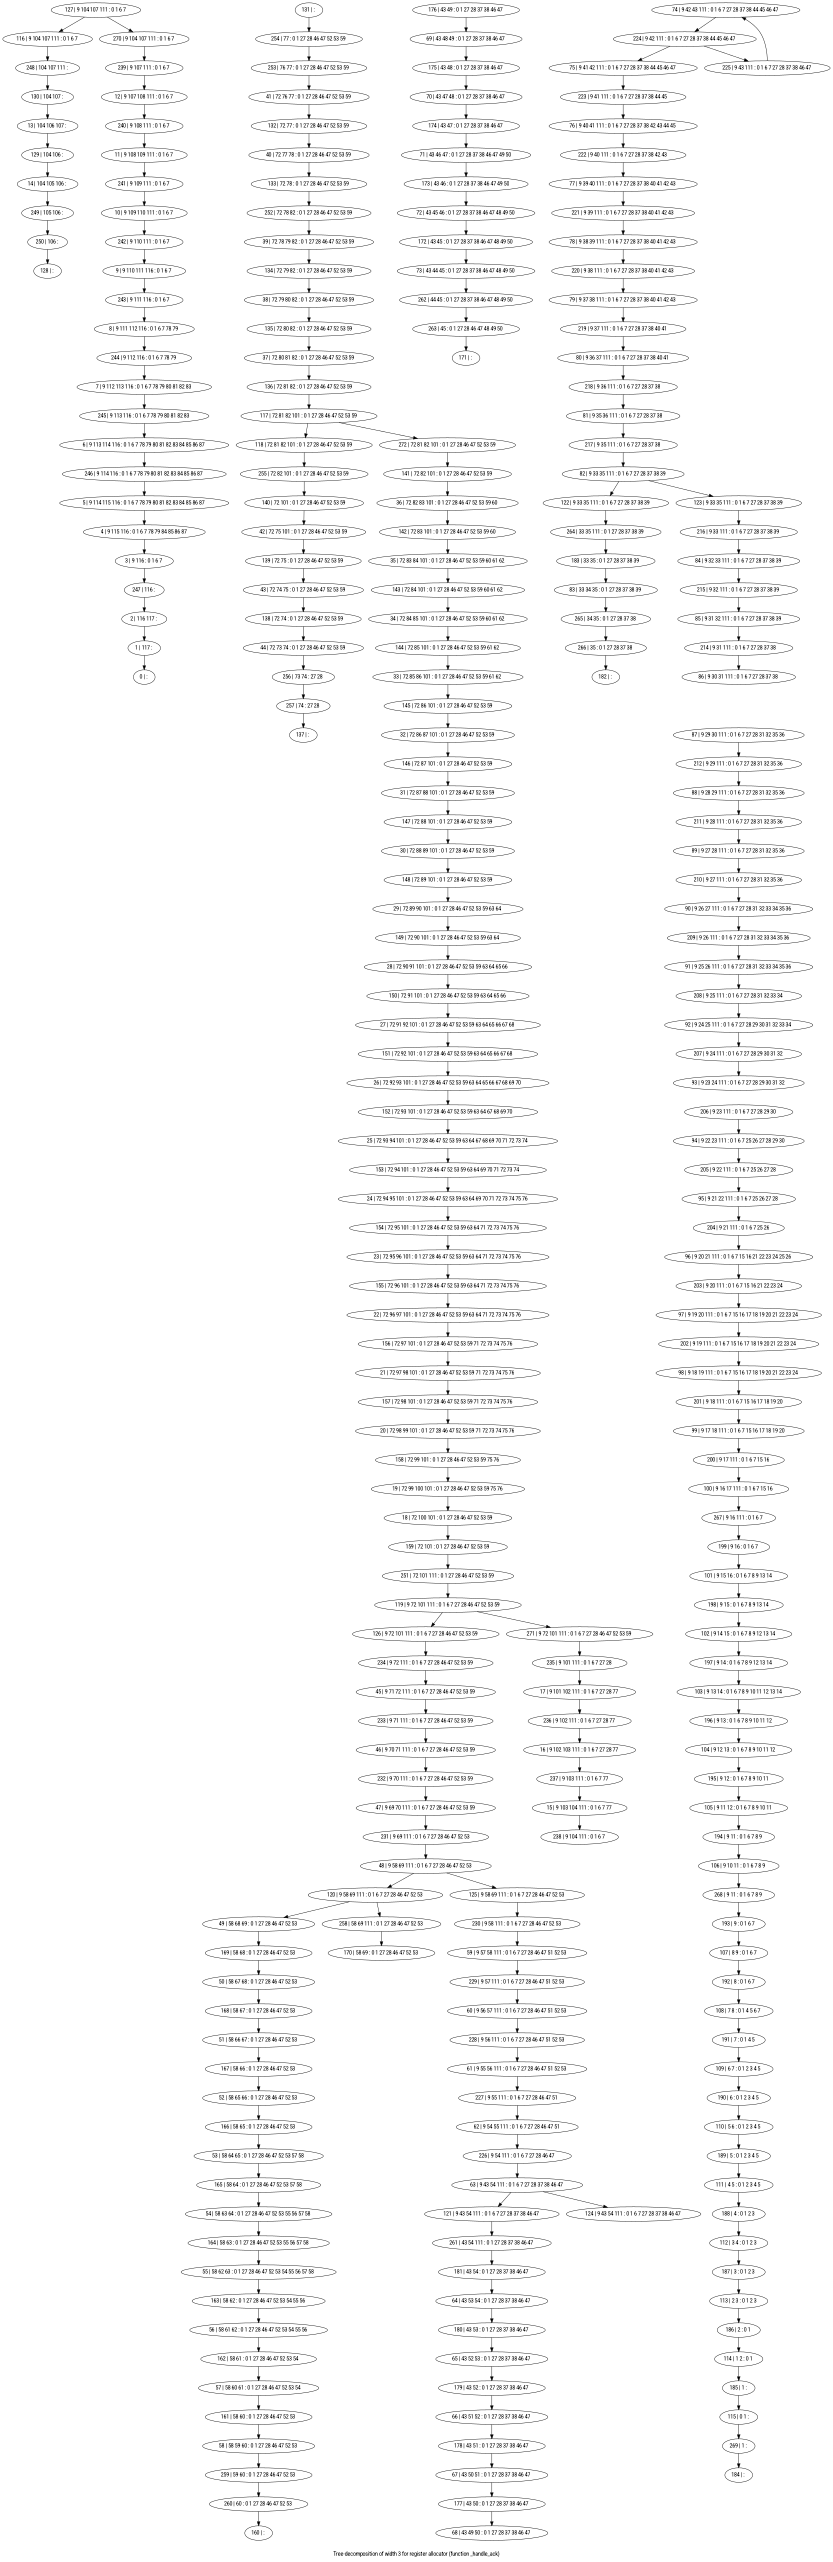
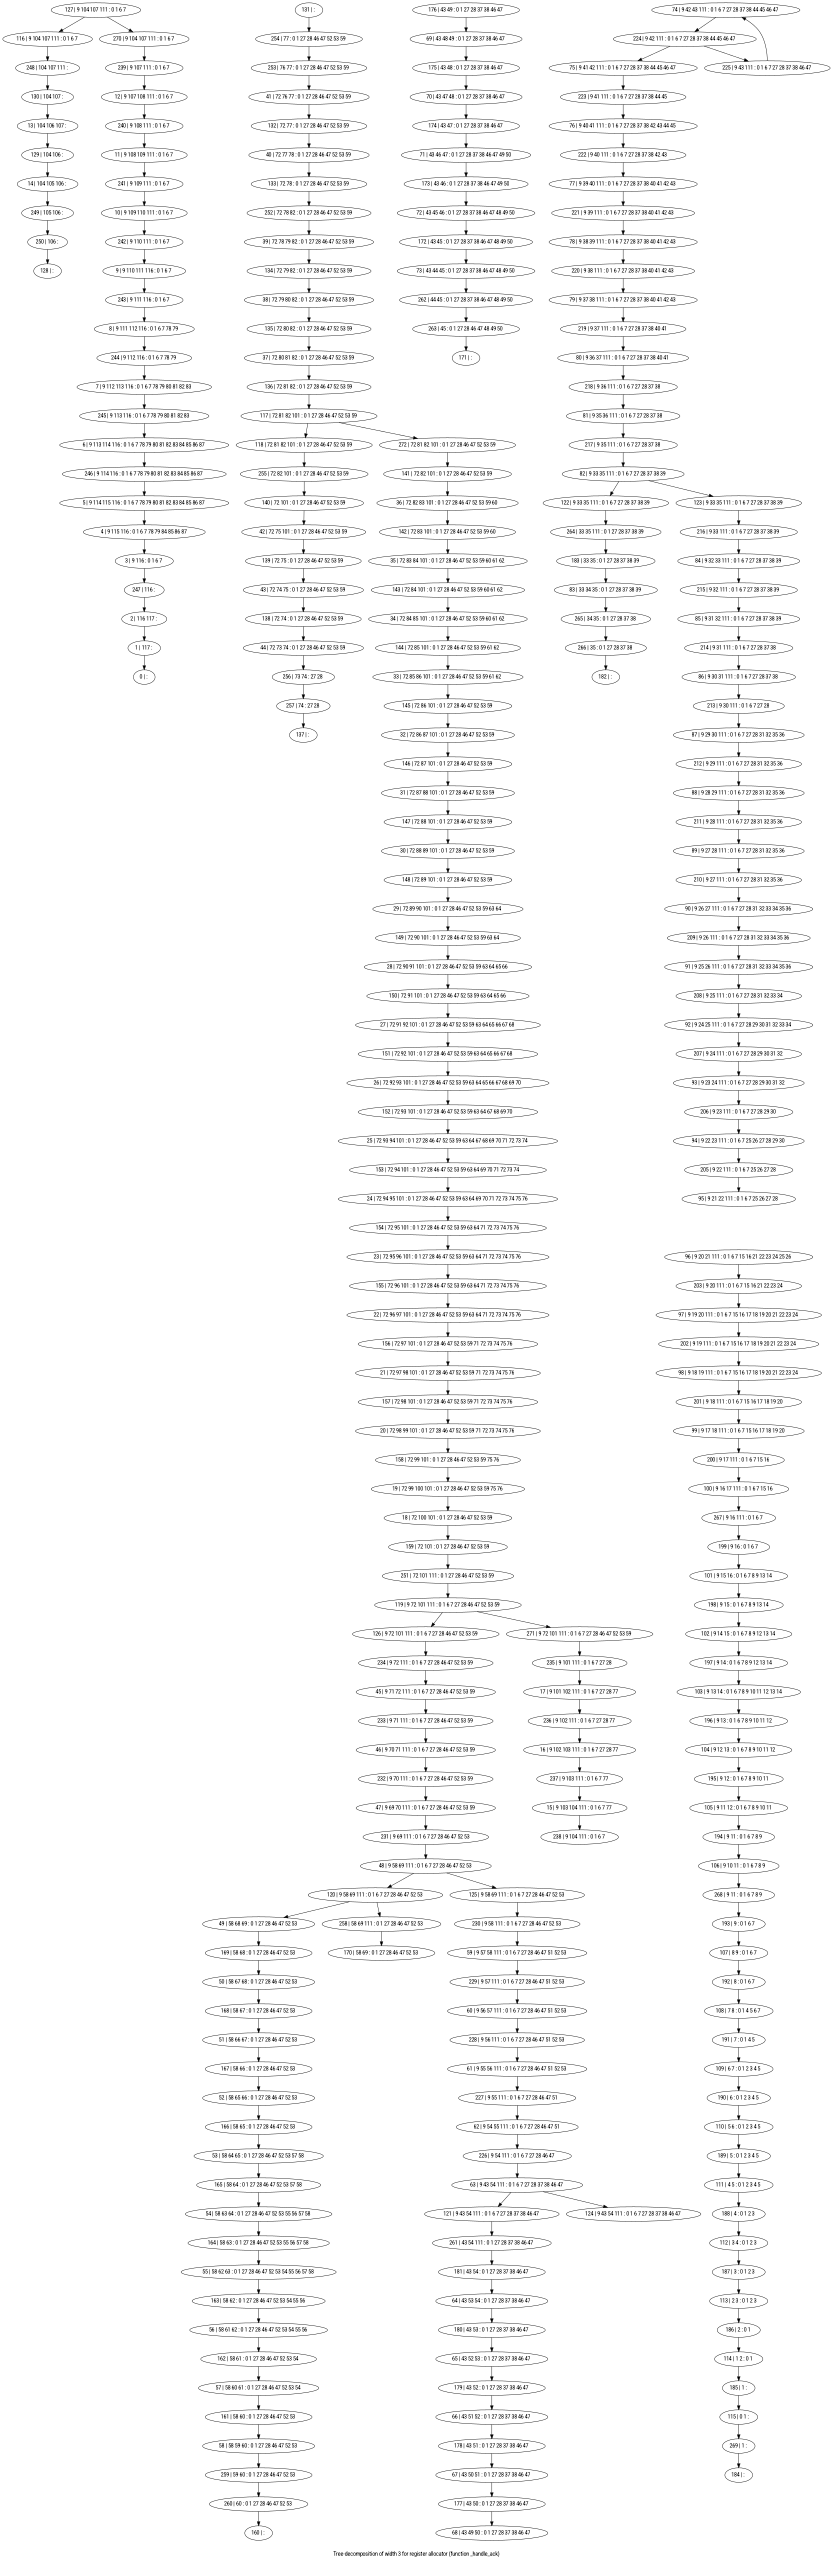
node "213 | 9 30 111 : 0 1 6 7 27 28": added
edge "93 | 9 23 24 111 : 0 1 6 7 27 28 29 30 31 32" -> "206 | 9 23 111 : 0 1 6 7 27 28 29 30": added
node "204 | 9 21 111 : 0 1 6 7 25 26": removed
